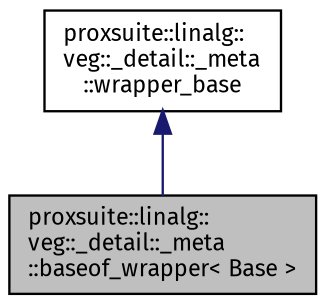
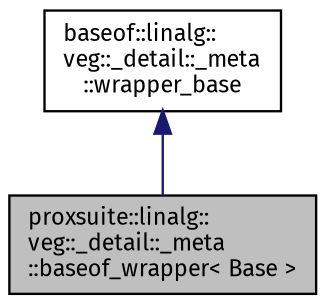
node "proxsuite::linalg:: veg::_detail::_meta ::wrapper_base": label "proxsuite::linalg:: veg::_detail::_meta ::wrapper_base" -> "baseof::linalg:: veg::_detail::_meta ::wrapper_base"
